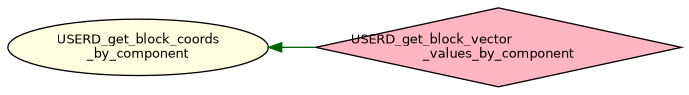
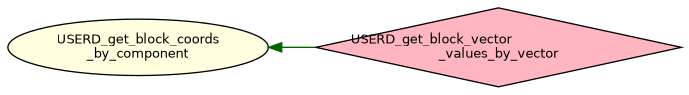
node "USERD_get_block_vector _values_by_component": label "USERD_get_block_vector _values_by_component" -> "USERD_get_block_vector _values_by_vector"
